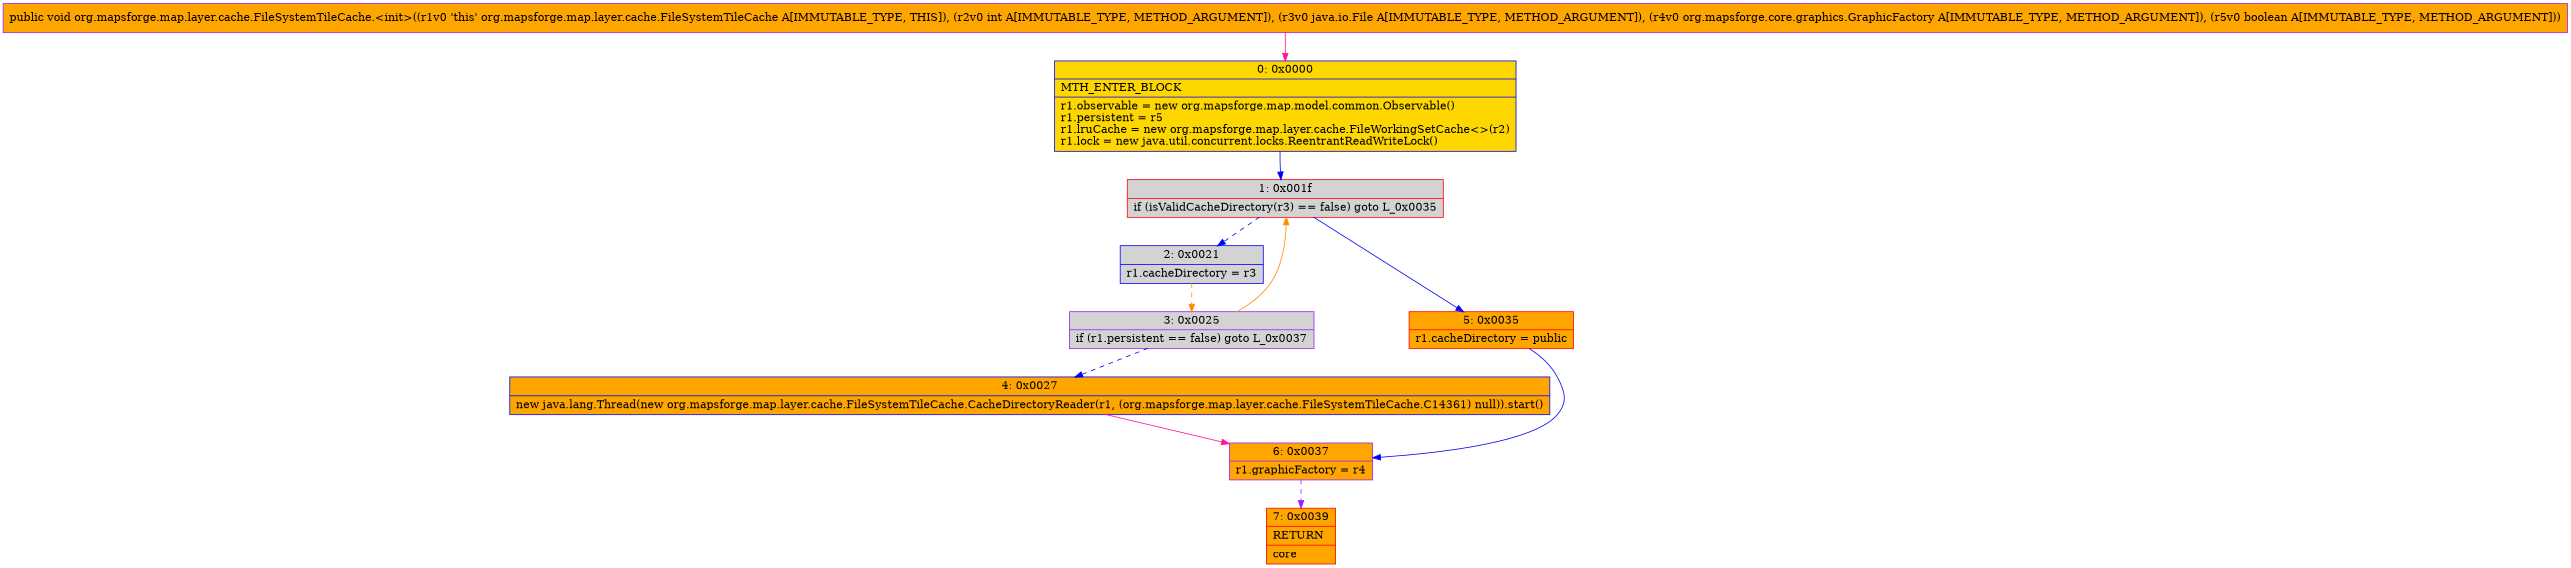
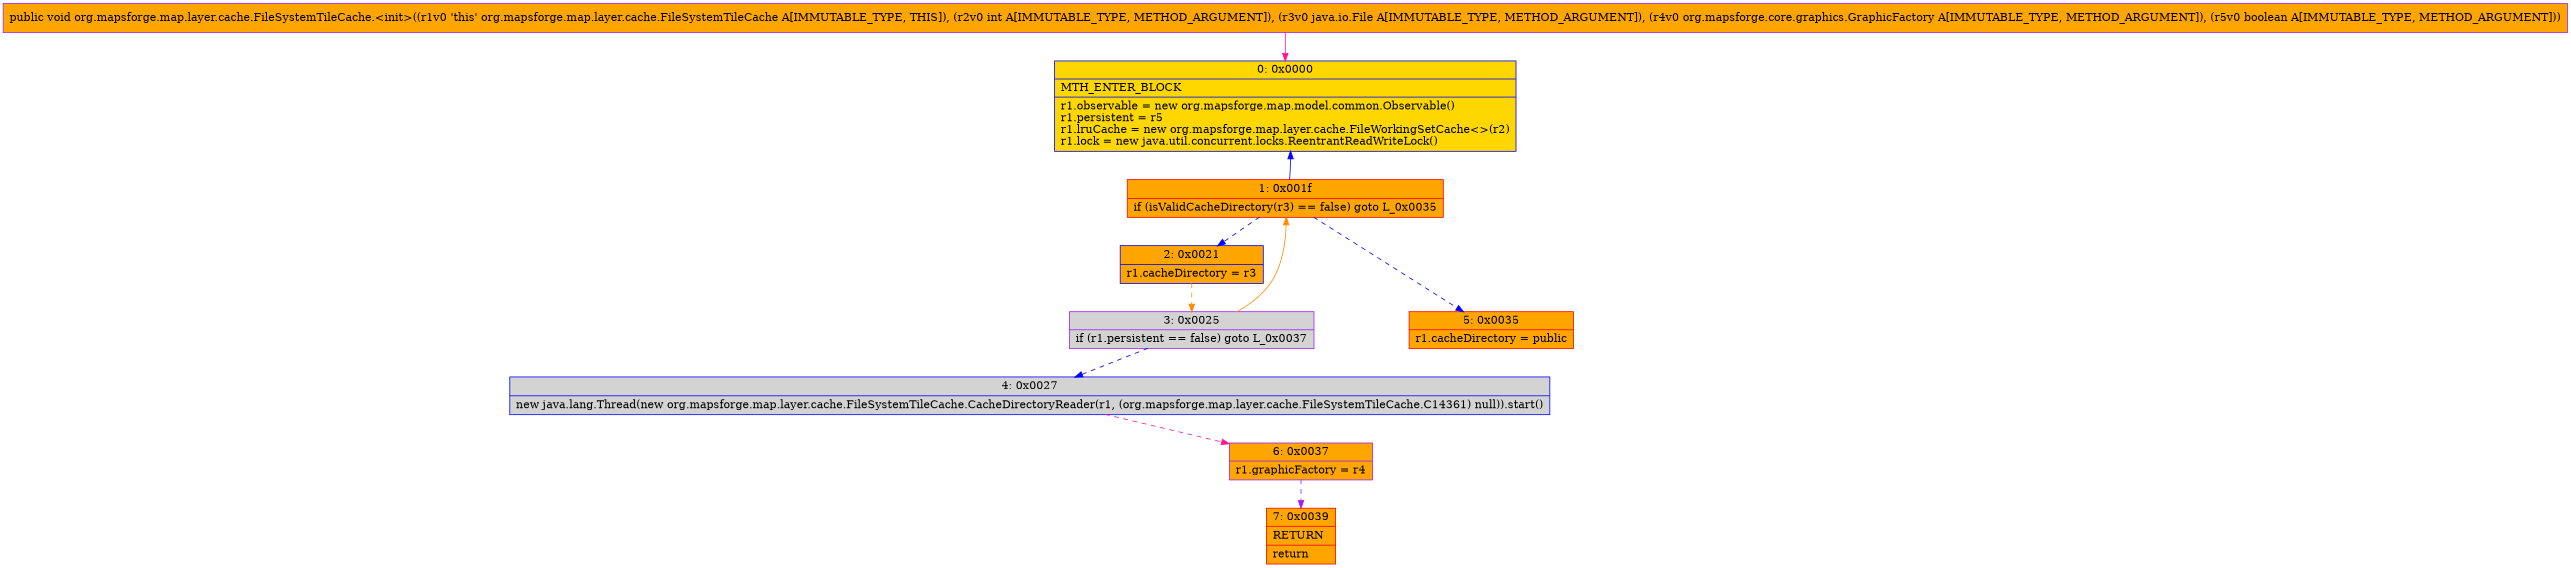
edge "0: 0x0000" -> "1: 0x001f": reversed
node "1: 0x001f": fillcolor lightgrey -> orange
edge "1: 0x001f" -> "5: 0x0035": style solid -> dashed
node "2: 0x0021": fillcolor lightgrey -> orange
node "4: 0x0027": fillcolor orange -> lightgrey
edge "4: 0x0027" -> "6: 0x0037": style solid -> dashed
edge "5: 0x0035" -> "6: 0x0037": removed
node "7: 0x0039": text "core" -> "return"
